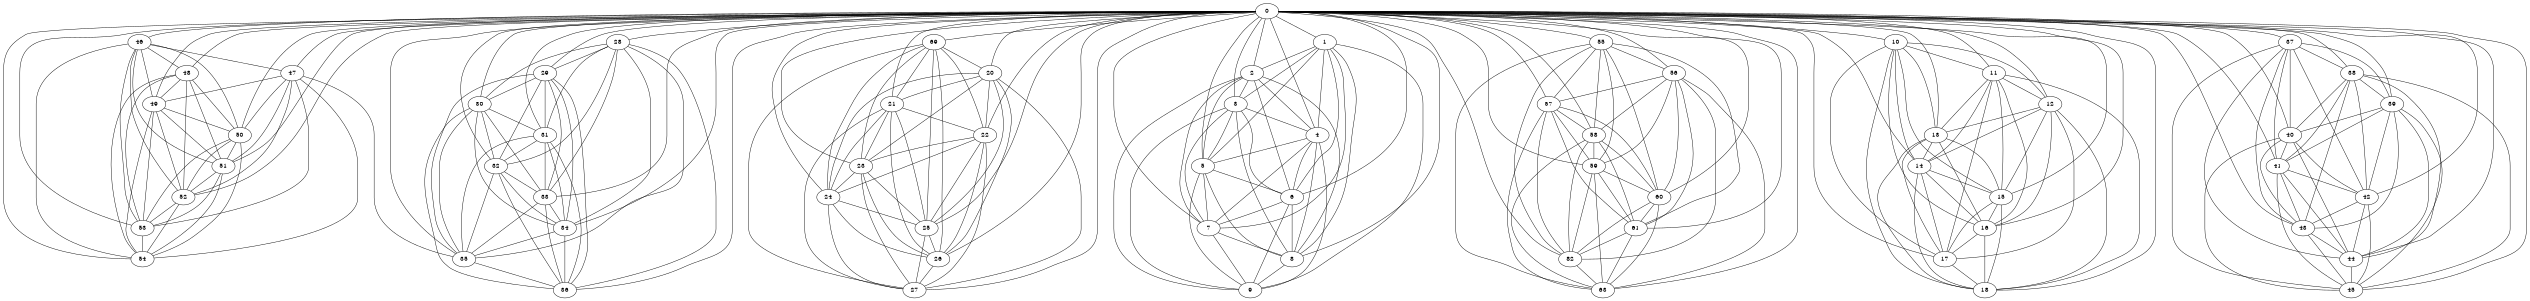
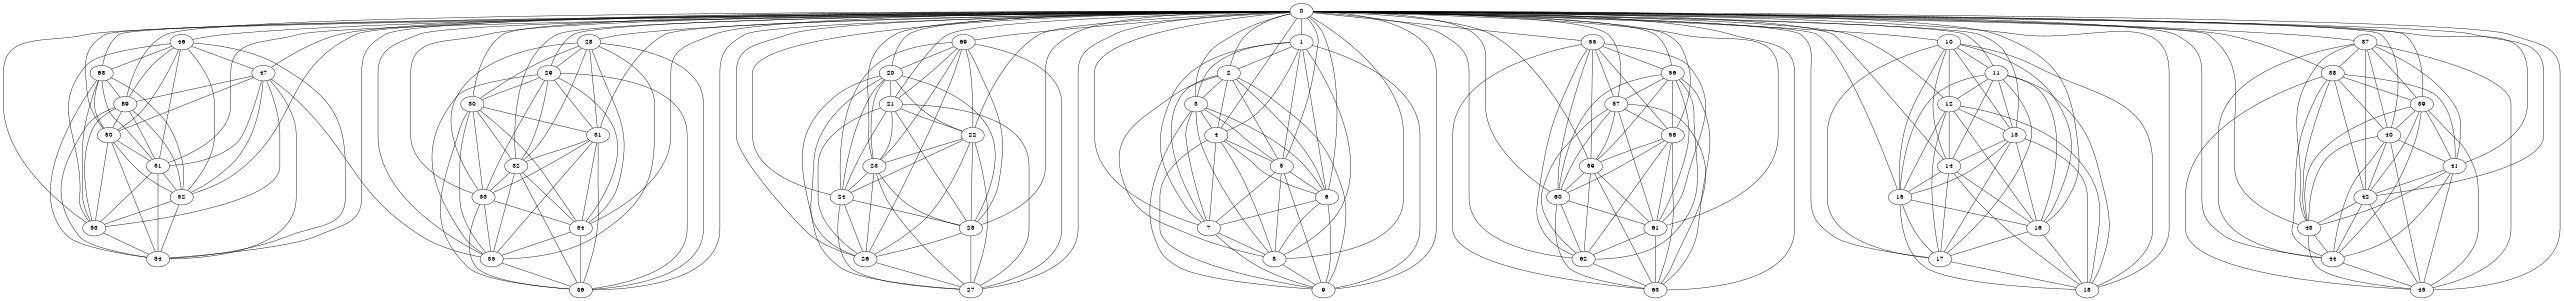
node "48": label "48" -> "68"
node "49": label "49" -> "89"
edge "0" -- "9": added
node "82": label "82" -> "62"
